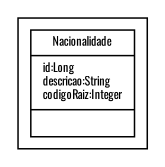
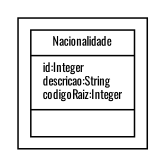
node "Nacionalidade": text "id:Long" -> "id:Integer"
